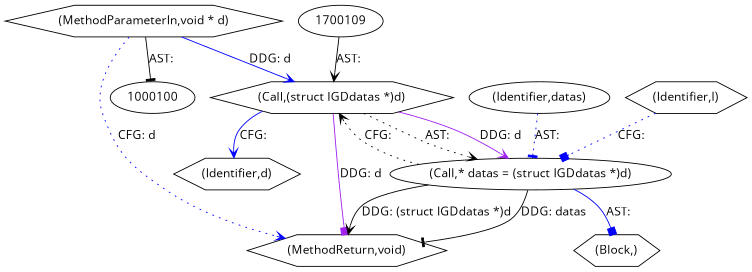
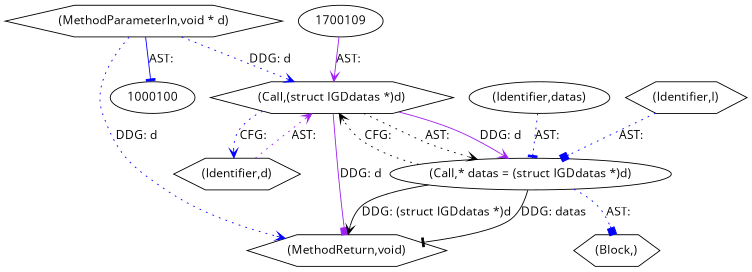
edge "1700109" -> "(Call,(struct IGDdatas *)d)": color black -> purple
edge "(MethodParameterIn,void * d)" -> "1000100": color black -> blue
edge "(MethodParameterIn,void * d)" -> "(Call,(struct IGDdatas *)d)": style solid -> dotted
edge "(Call,(struct IGDdatas *)d)" -> "(Identifier,d)": style solid -> dotted
edge "(MethodParameterIn,void * d)" -> "(MethodReturn,void)": label "CFG: d" -> "DDG: d"
edge "(Identifier,l)" -> "(Call,* datas = (struct IGDdatas *)d)": label "CFG: " -> "AST: "
edge "(Identifier,d)" -> "(Call,(struct IGDdatas *)d)": added, label "AST:"
edge "(Call,* datas = (struct IGDdatas *)d)" -> "(Block,)": style solid -> dotted
